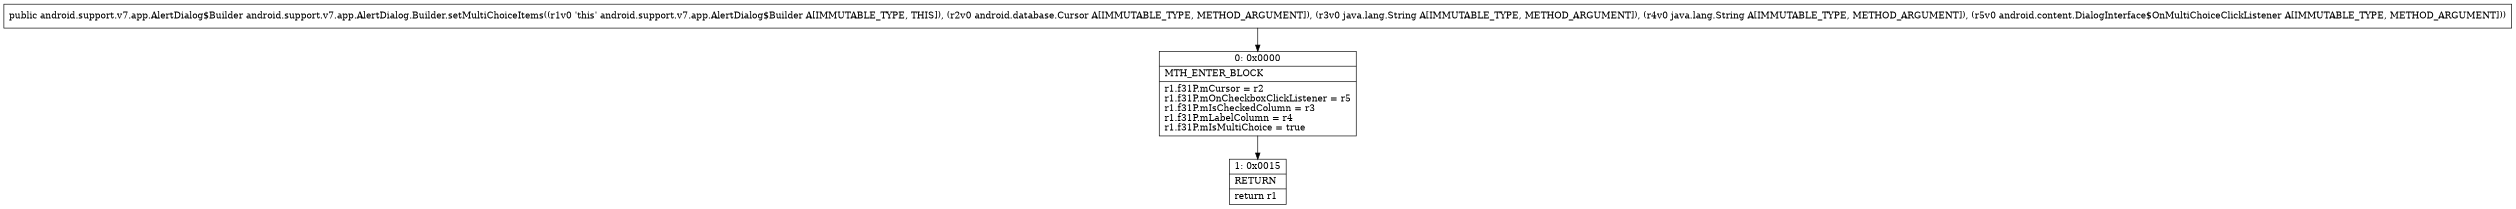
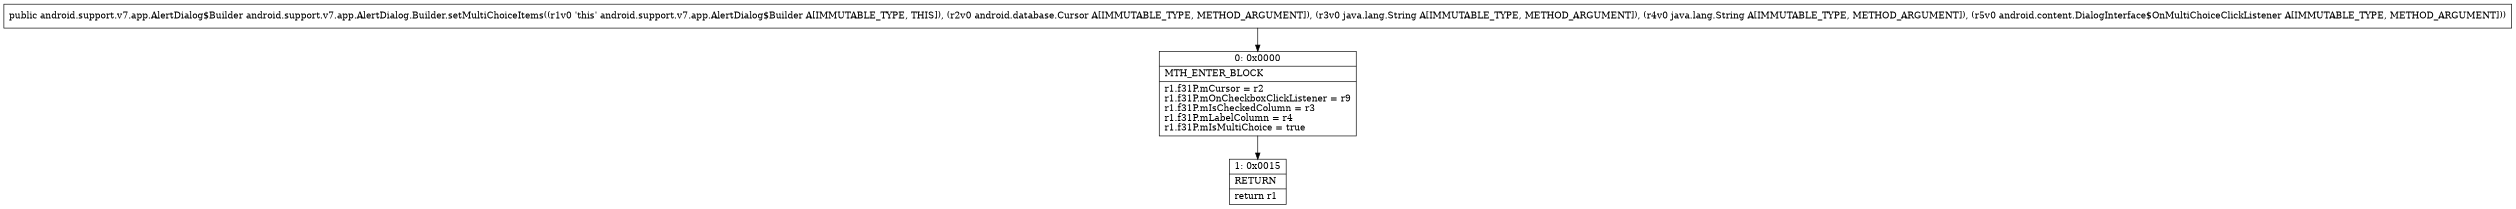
node "0: 0x0000": text "r1.f31P.mOnCheckboxClickListener = r5" -> "r1.f31P.mOnCheckboxClickListener = r9"
